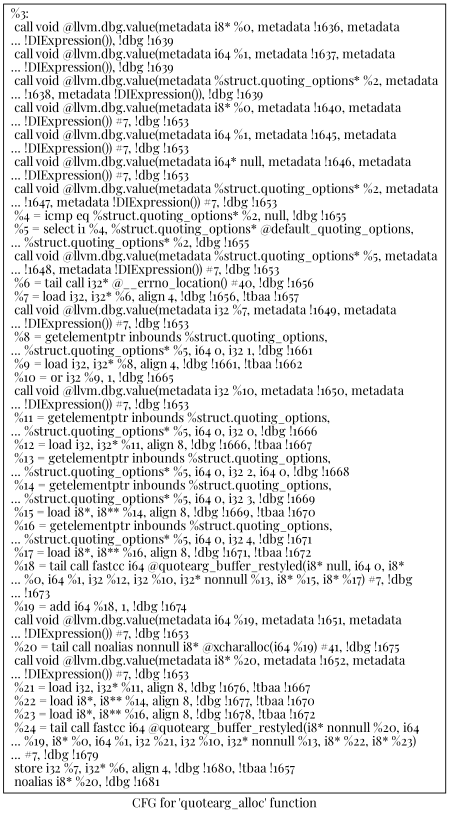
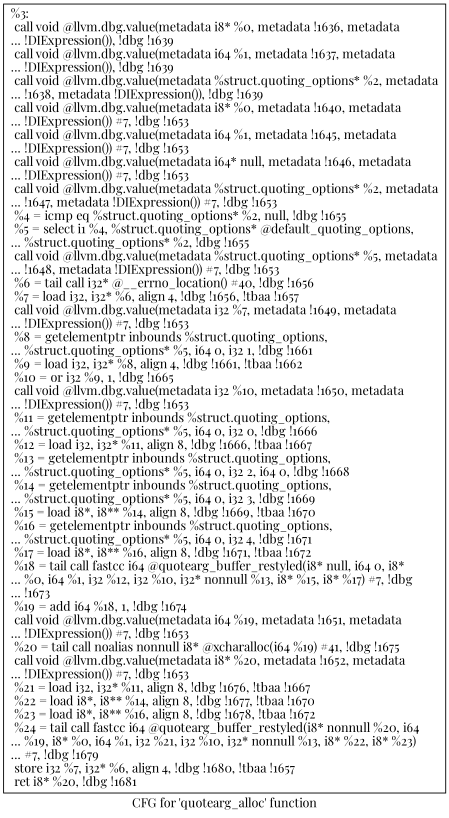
node "%3:": text "noalias i8* %20, !dbg !1681" -> "ret i8* %20, !dbg !1681"
